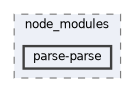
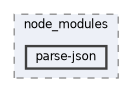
node "parse-parse": label "parse-parse" -> "parse-json"
